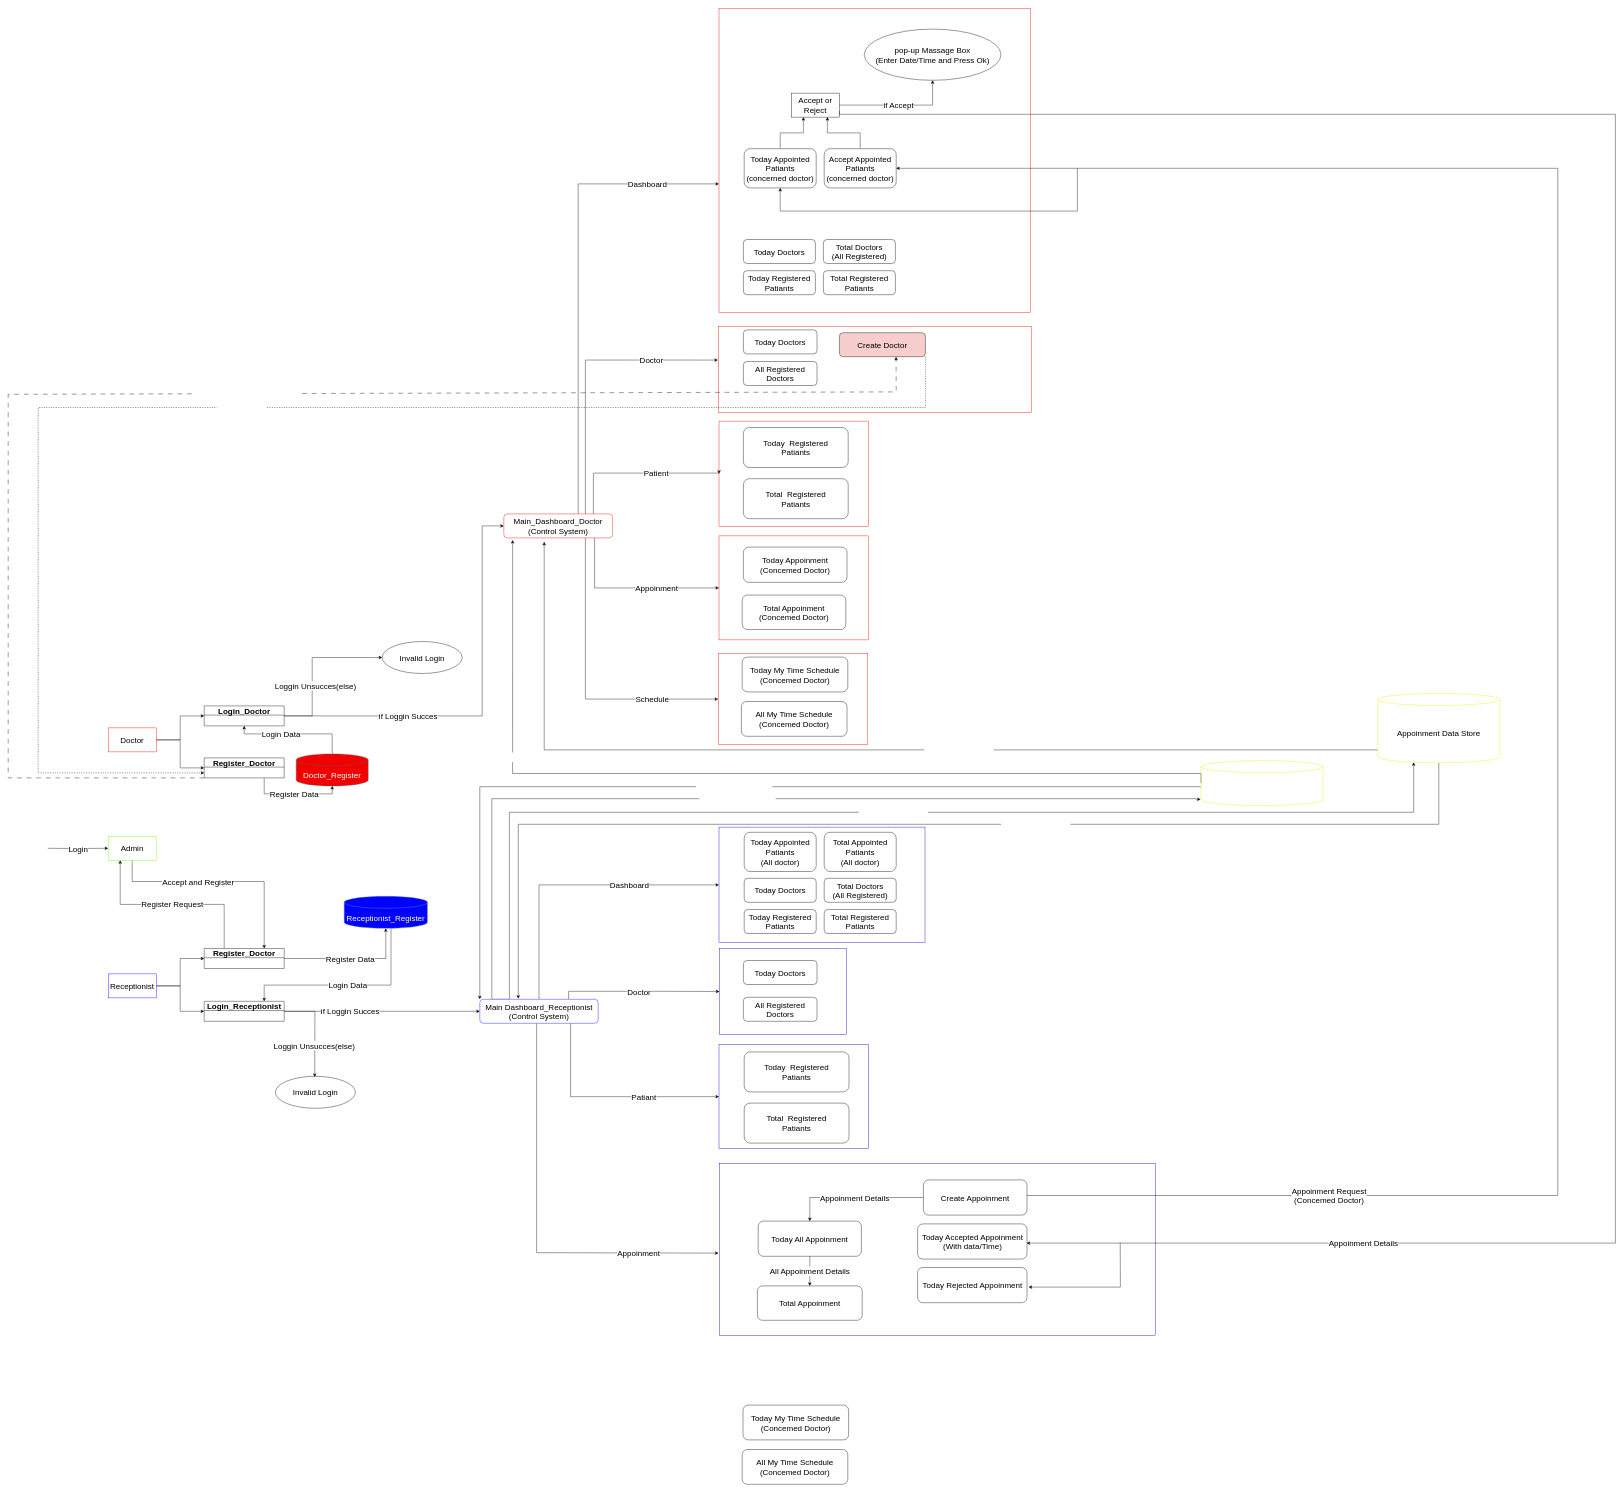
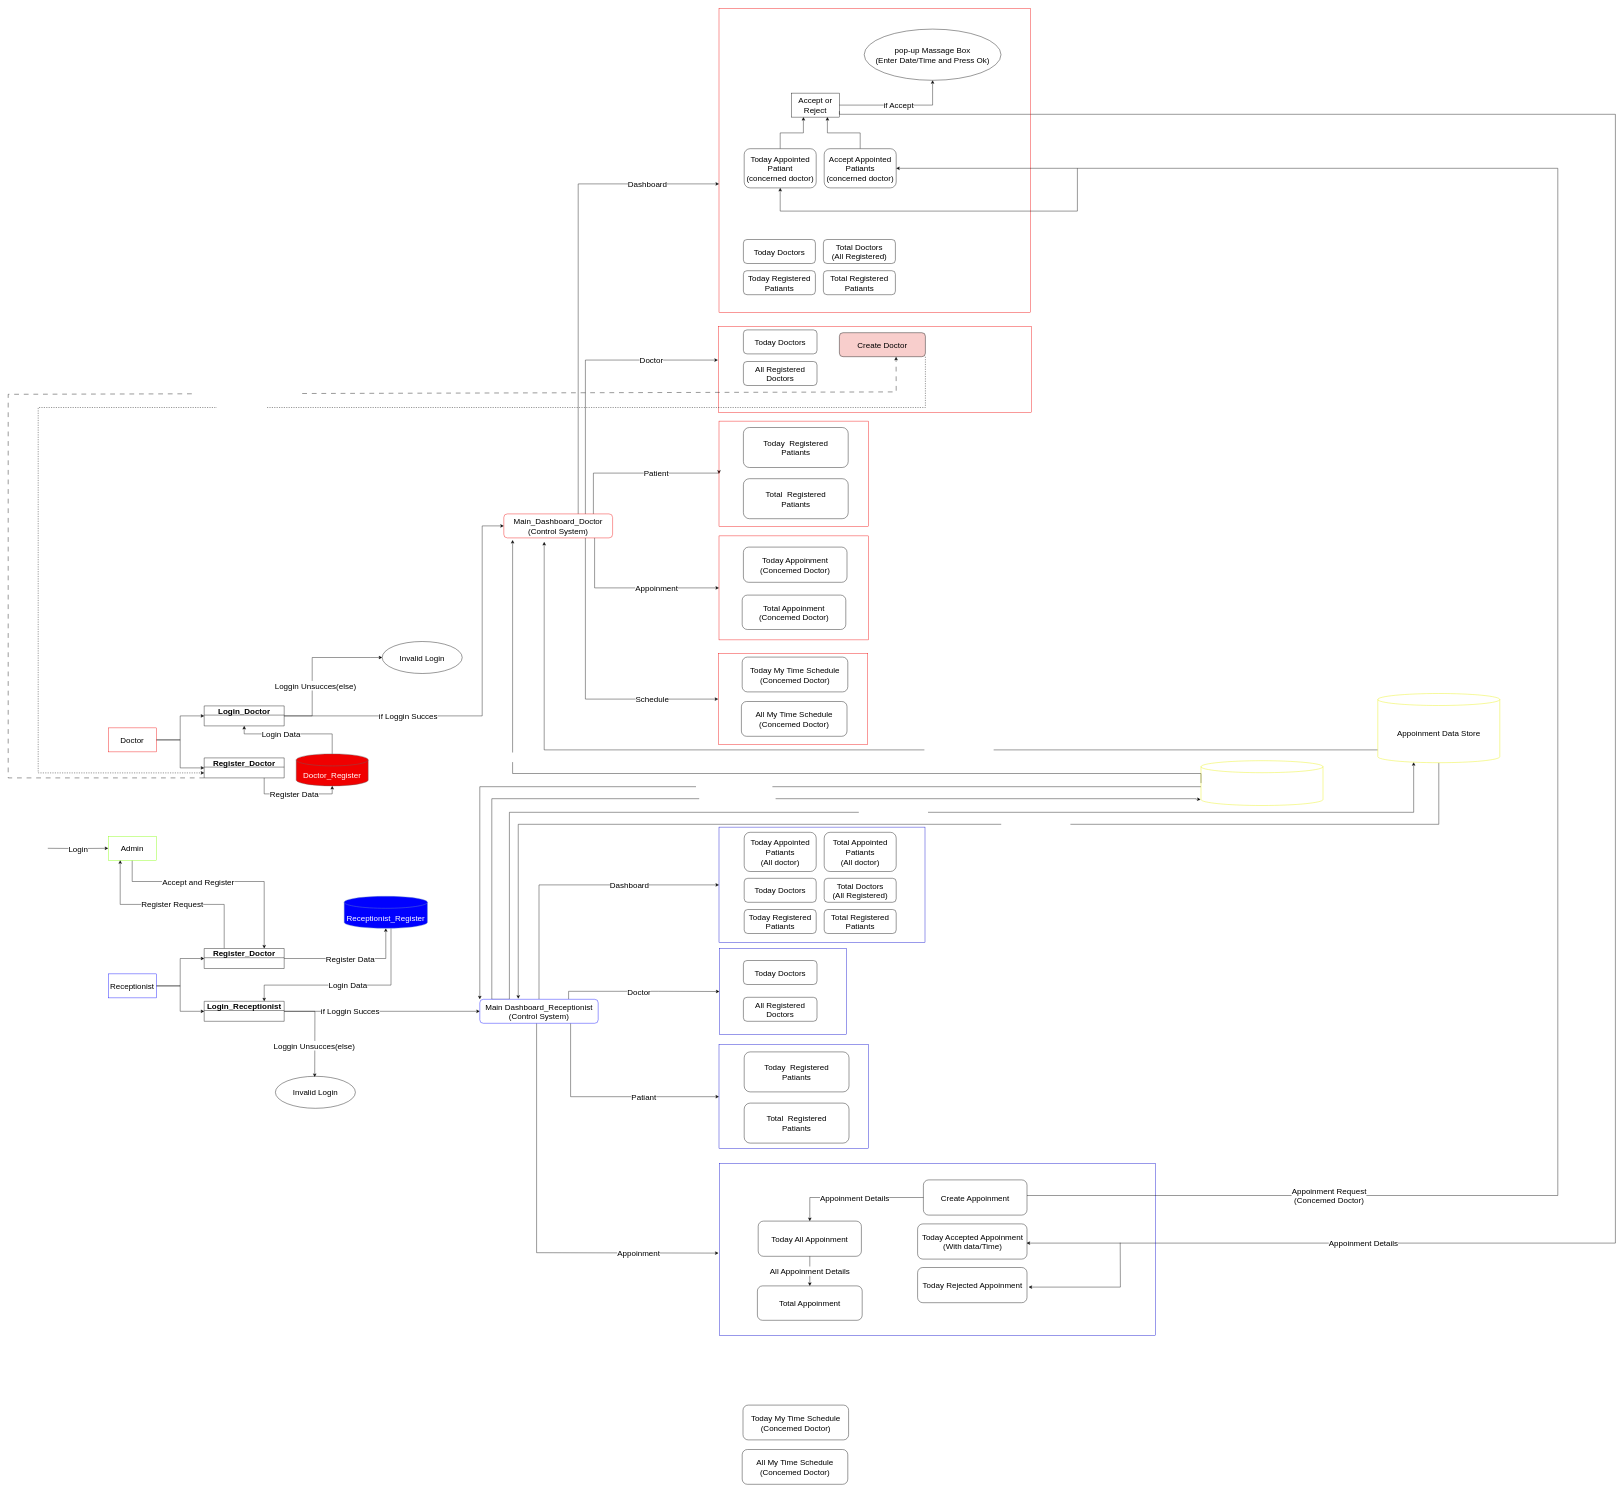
node "Today Appointed Patiants (concerned doctor)": label "Today Appointed Patiants (concerned doctor)" -> "Today Appointed Patiant (concerned doctor)"
